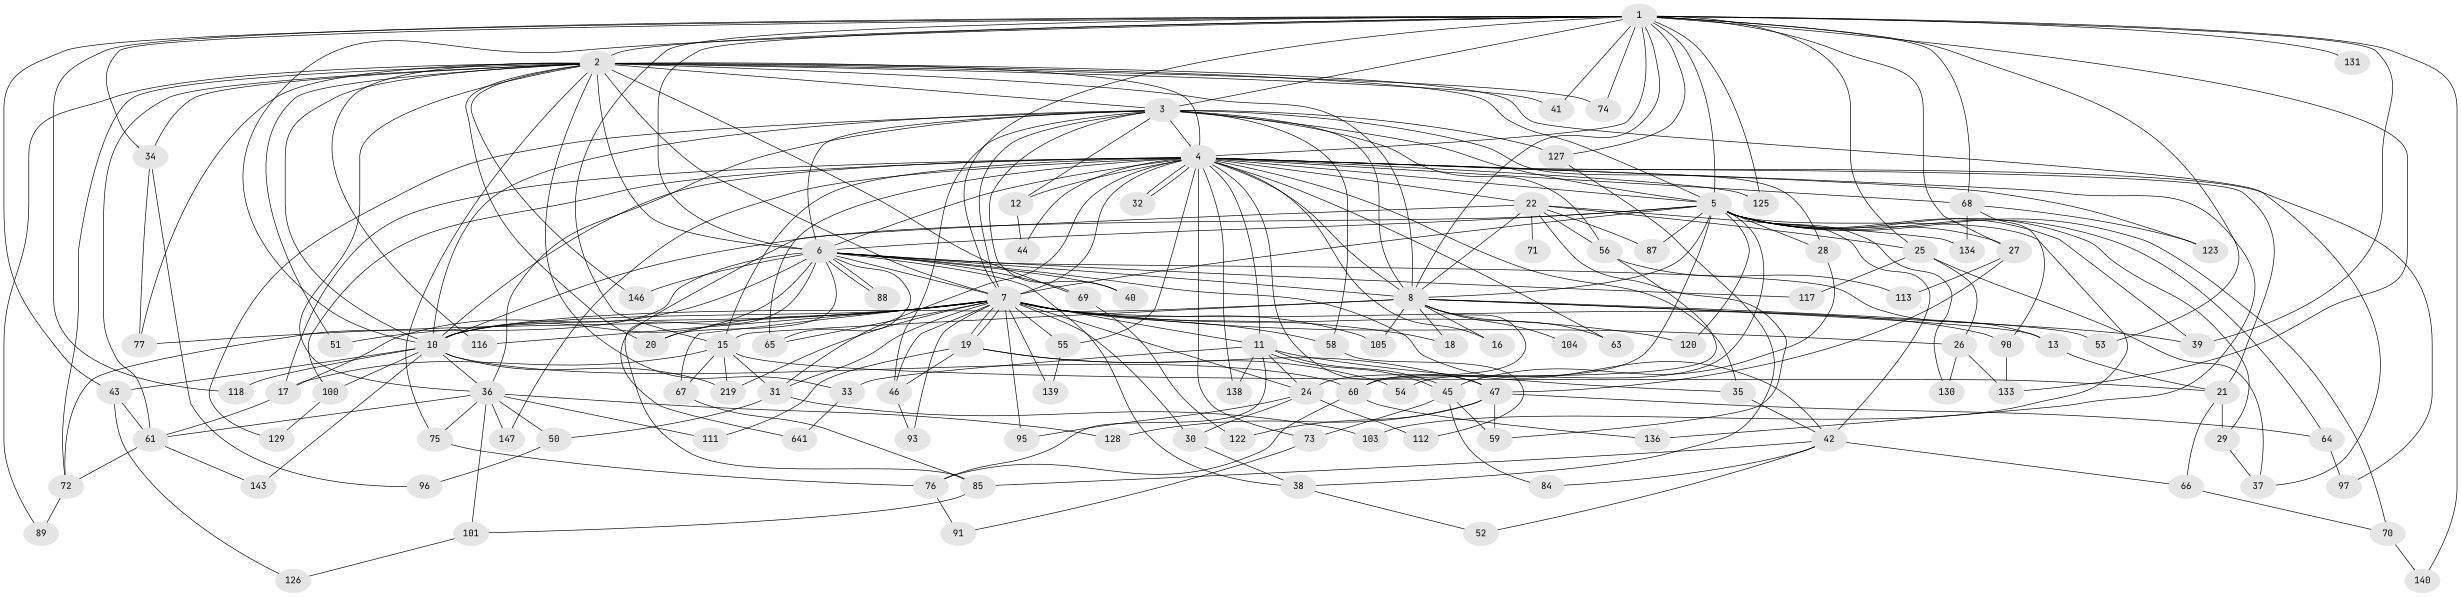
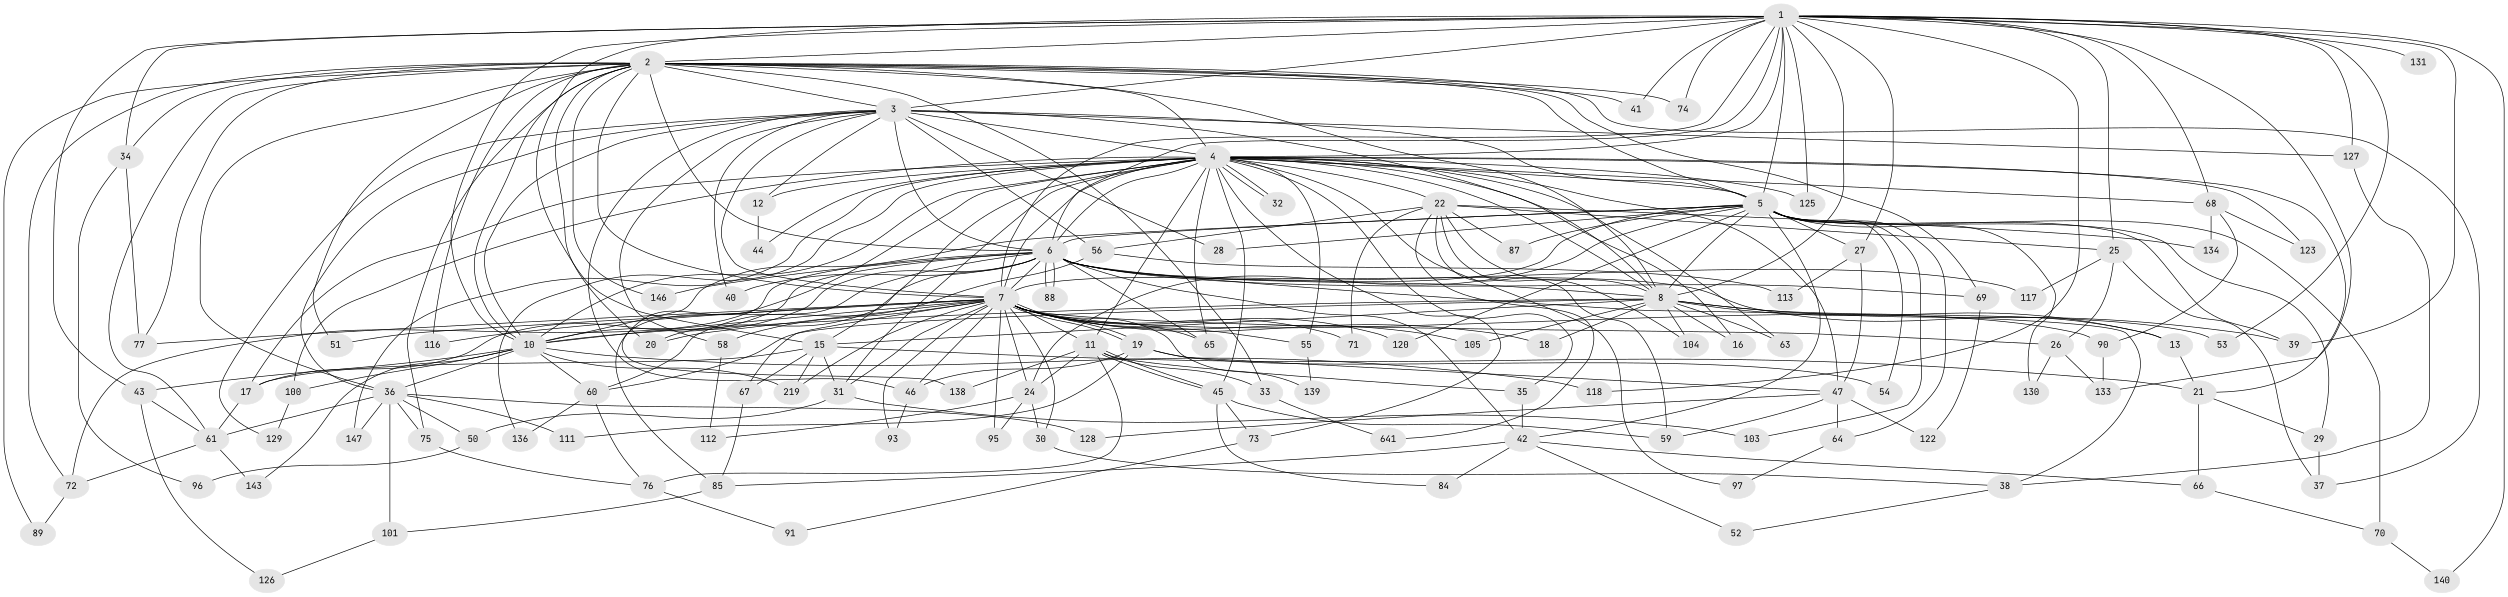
edge "22" -- "104": added
edge "7" -- "71": added
edge "28" -- "45": now "4" -- "45"
